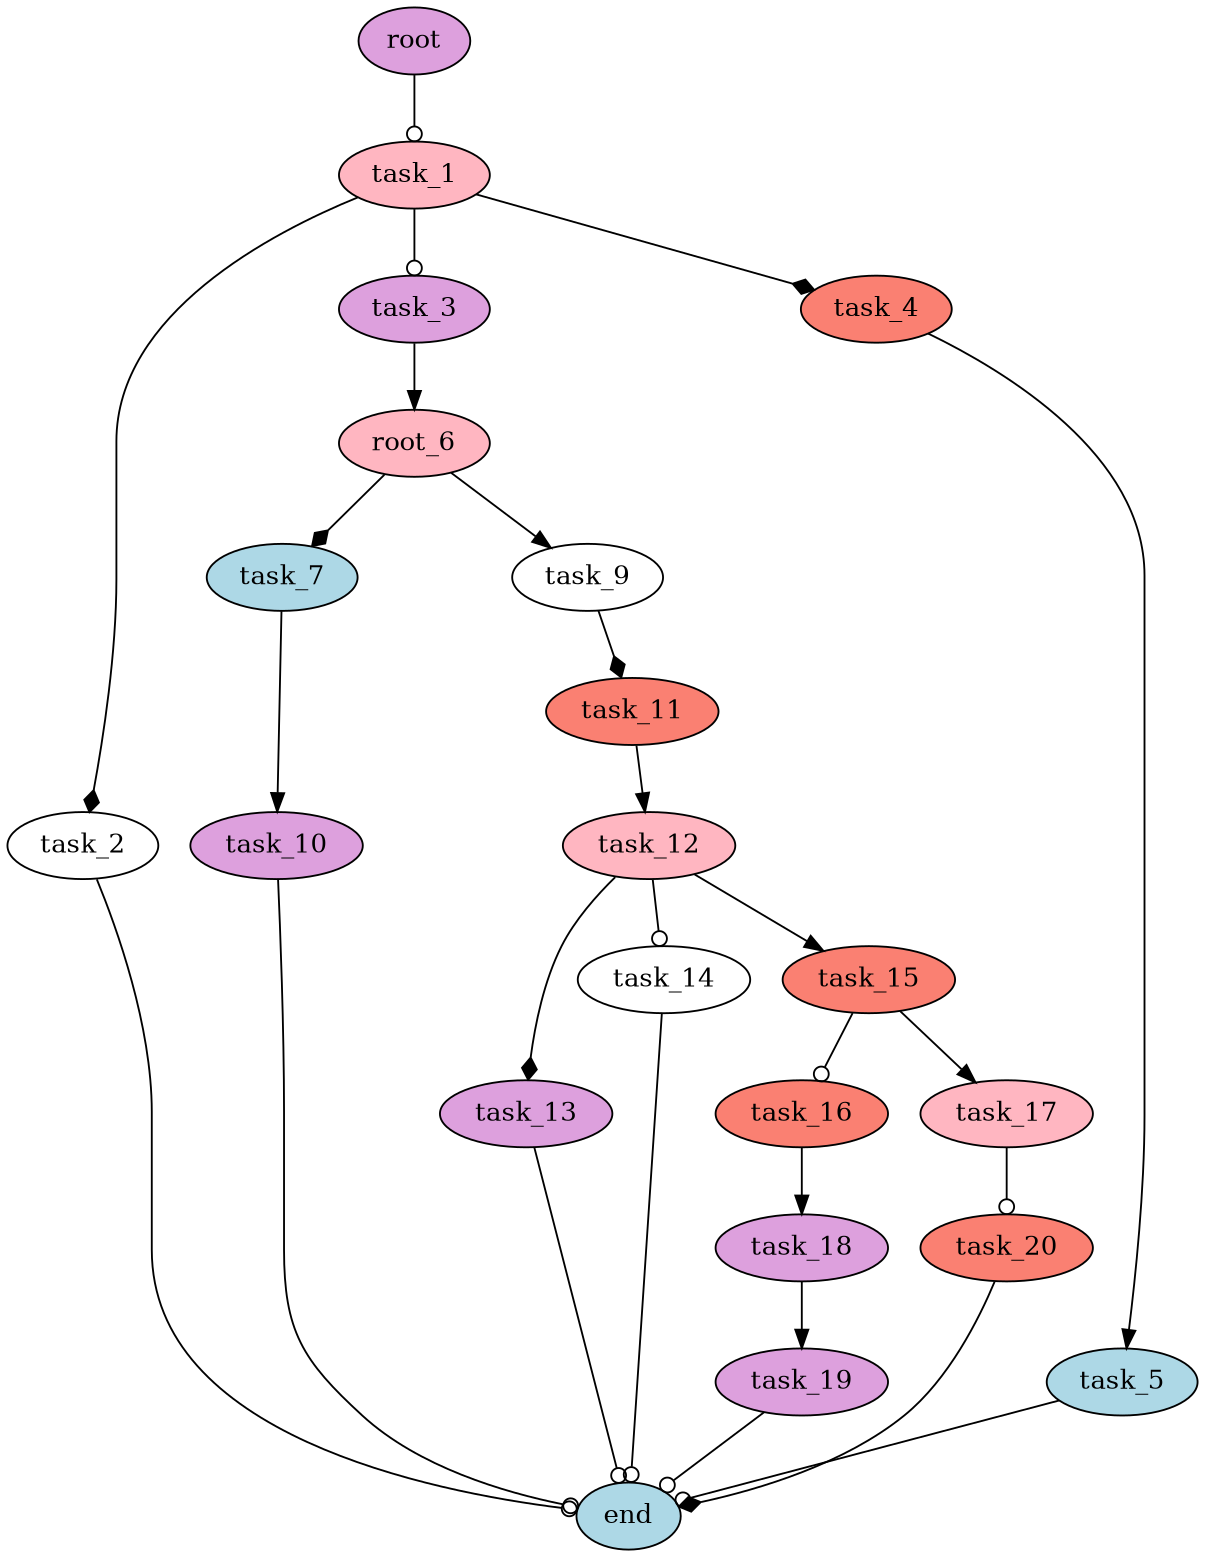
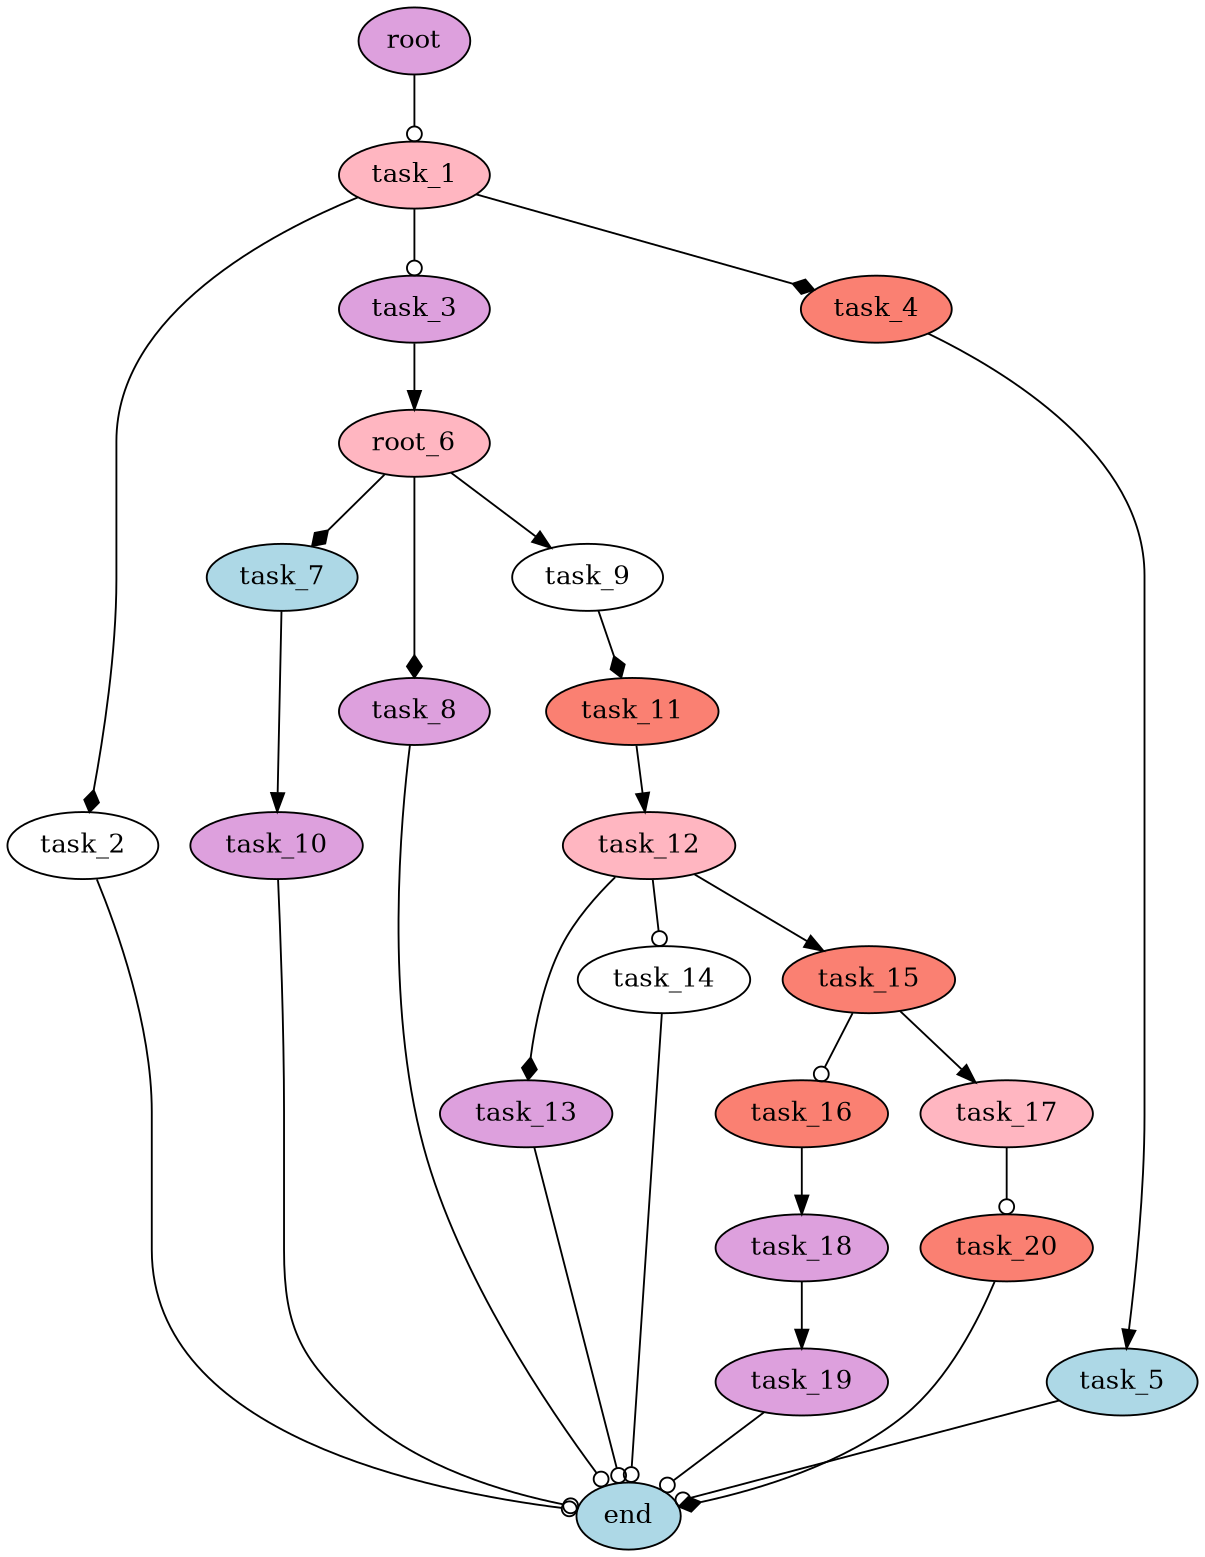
node "task_8": added
